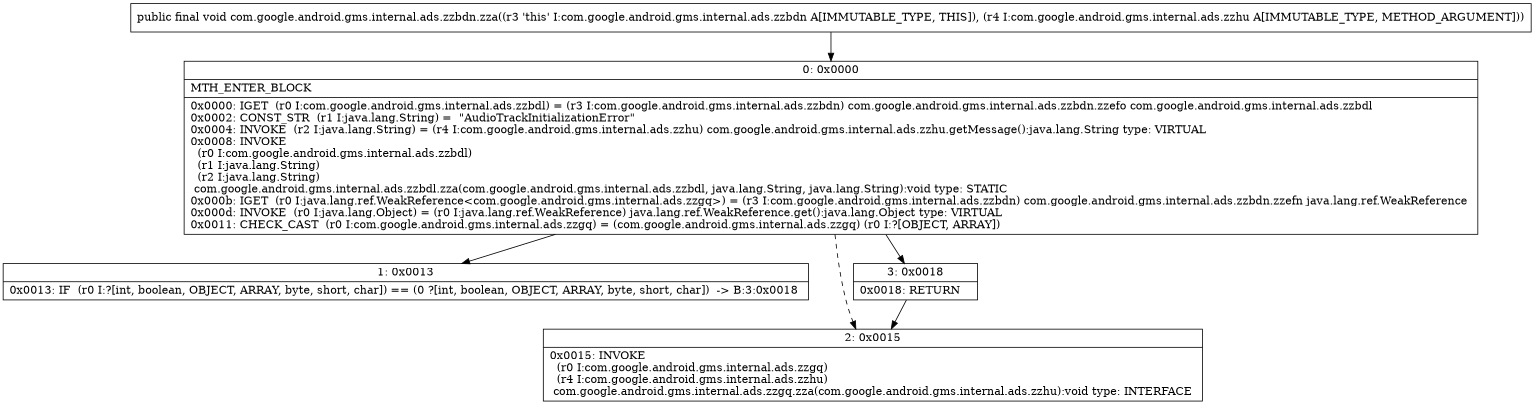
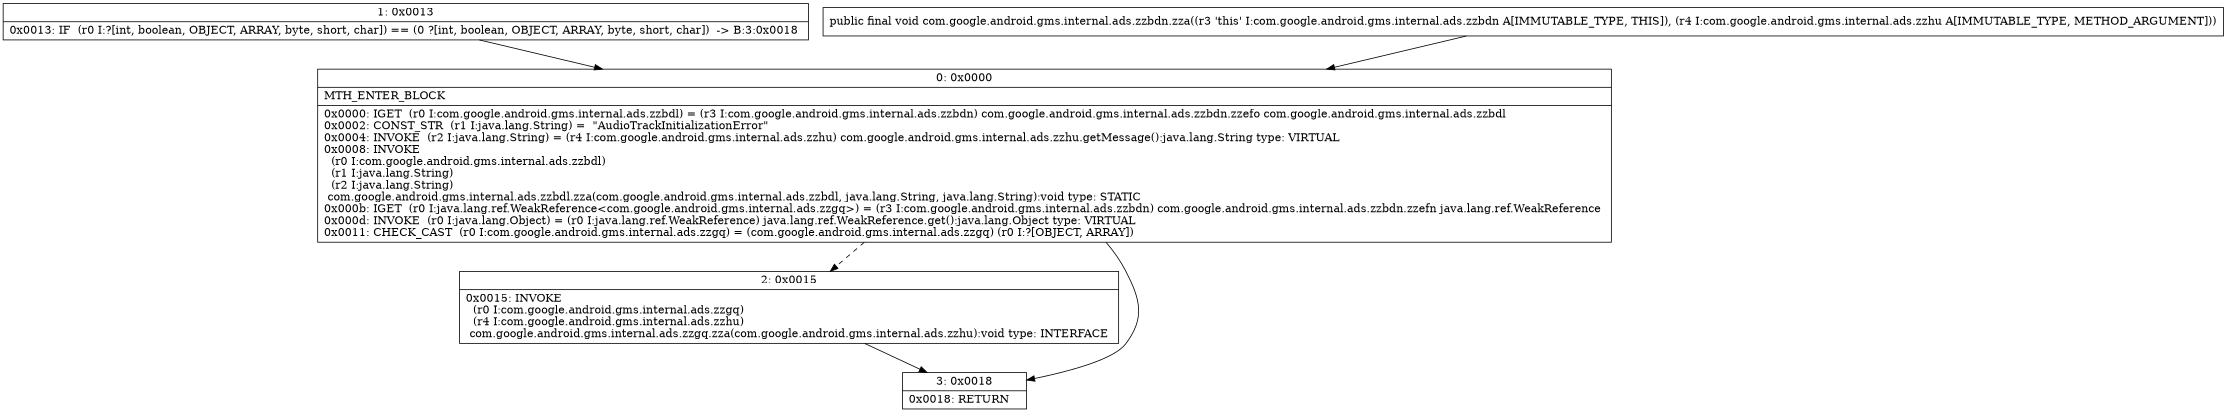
edge "0: 0x0000" -> "1: 0x0013": reversed
edge "3: 0x0018" -> "2: 0x0015": reversed
